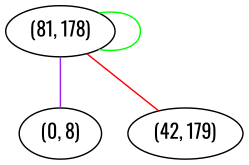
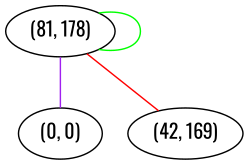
node "(0, 8)": label "(0, 8)" -> "(0, 0)"
node "(42, 179)": label "(42, 179)" -> "(42, 169)"
